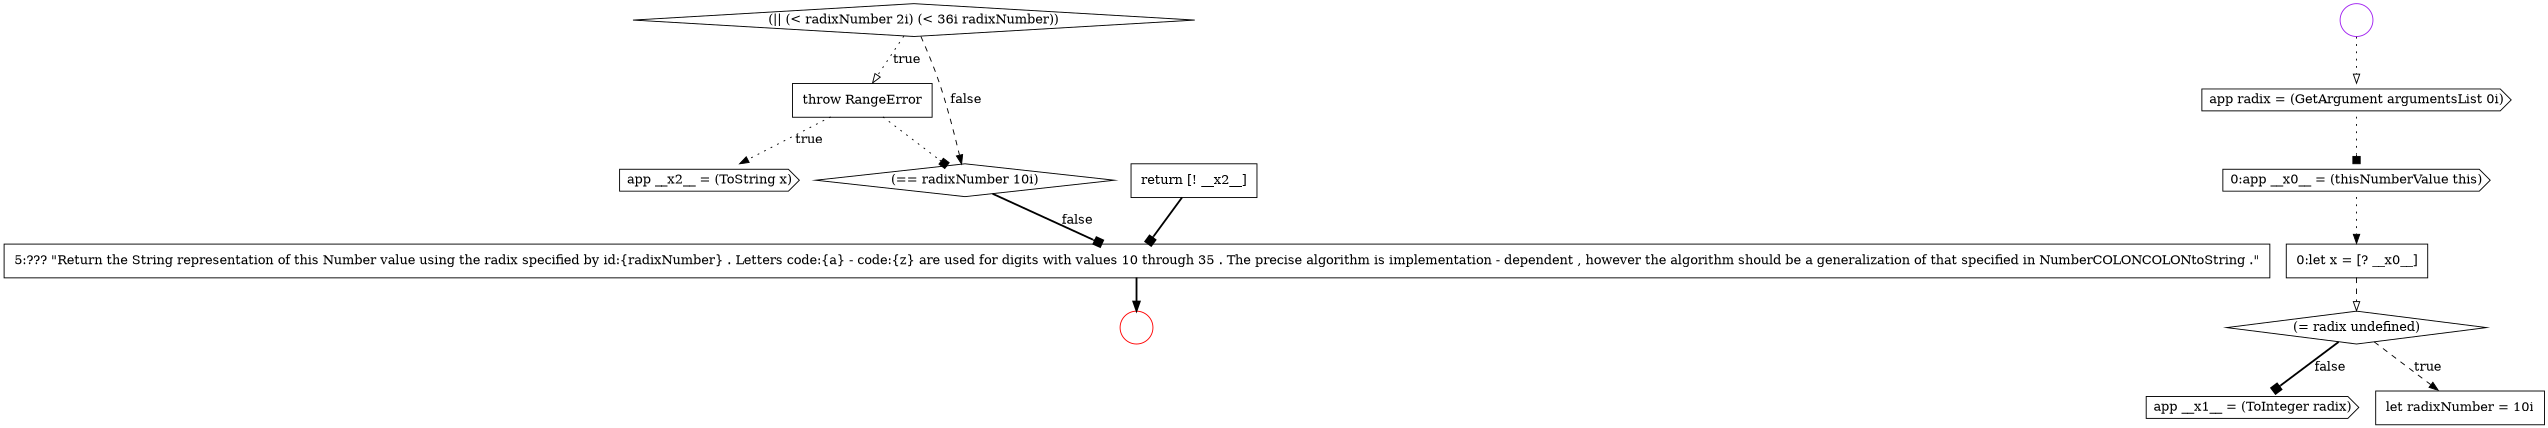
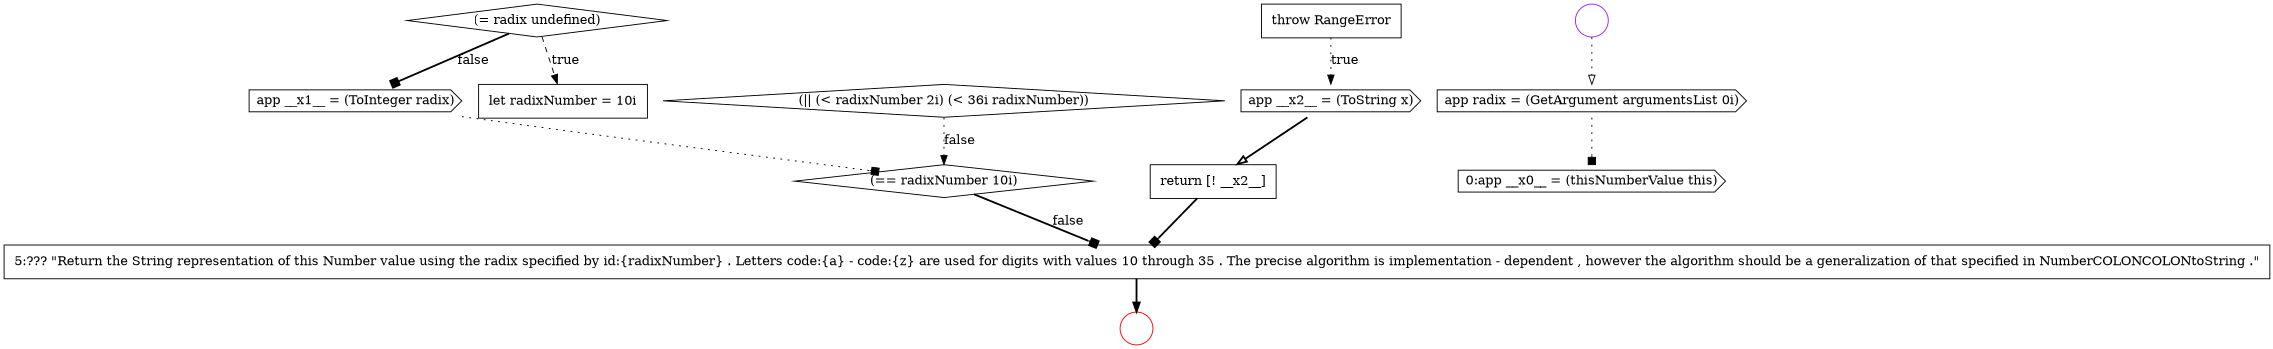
edge "(|| (< radixNumber 2i) (< 36i radixNumber))" -> "throw RangeError": removed, label "true"
edge "(|| (< radixNumber 2i) (< 36i radixNumber))" -> "(== radixNumber 10i)": style dashed -> dotted
edge "throw RangeError" -> "(== radixNumber 10i)": now "app __x1__ = (ToInteger radix)" -> "(== radixNumber 10i)"
edge "app __x2__ = (ToString x)" -> "return [! __x2__]": added
node "0:let x = [? __x0__]": removed
